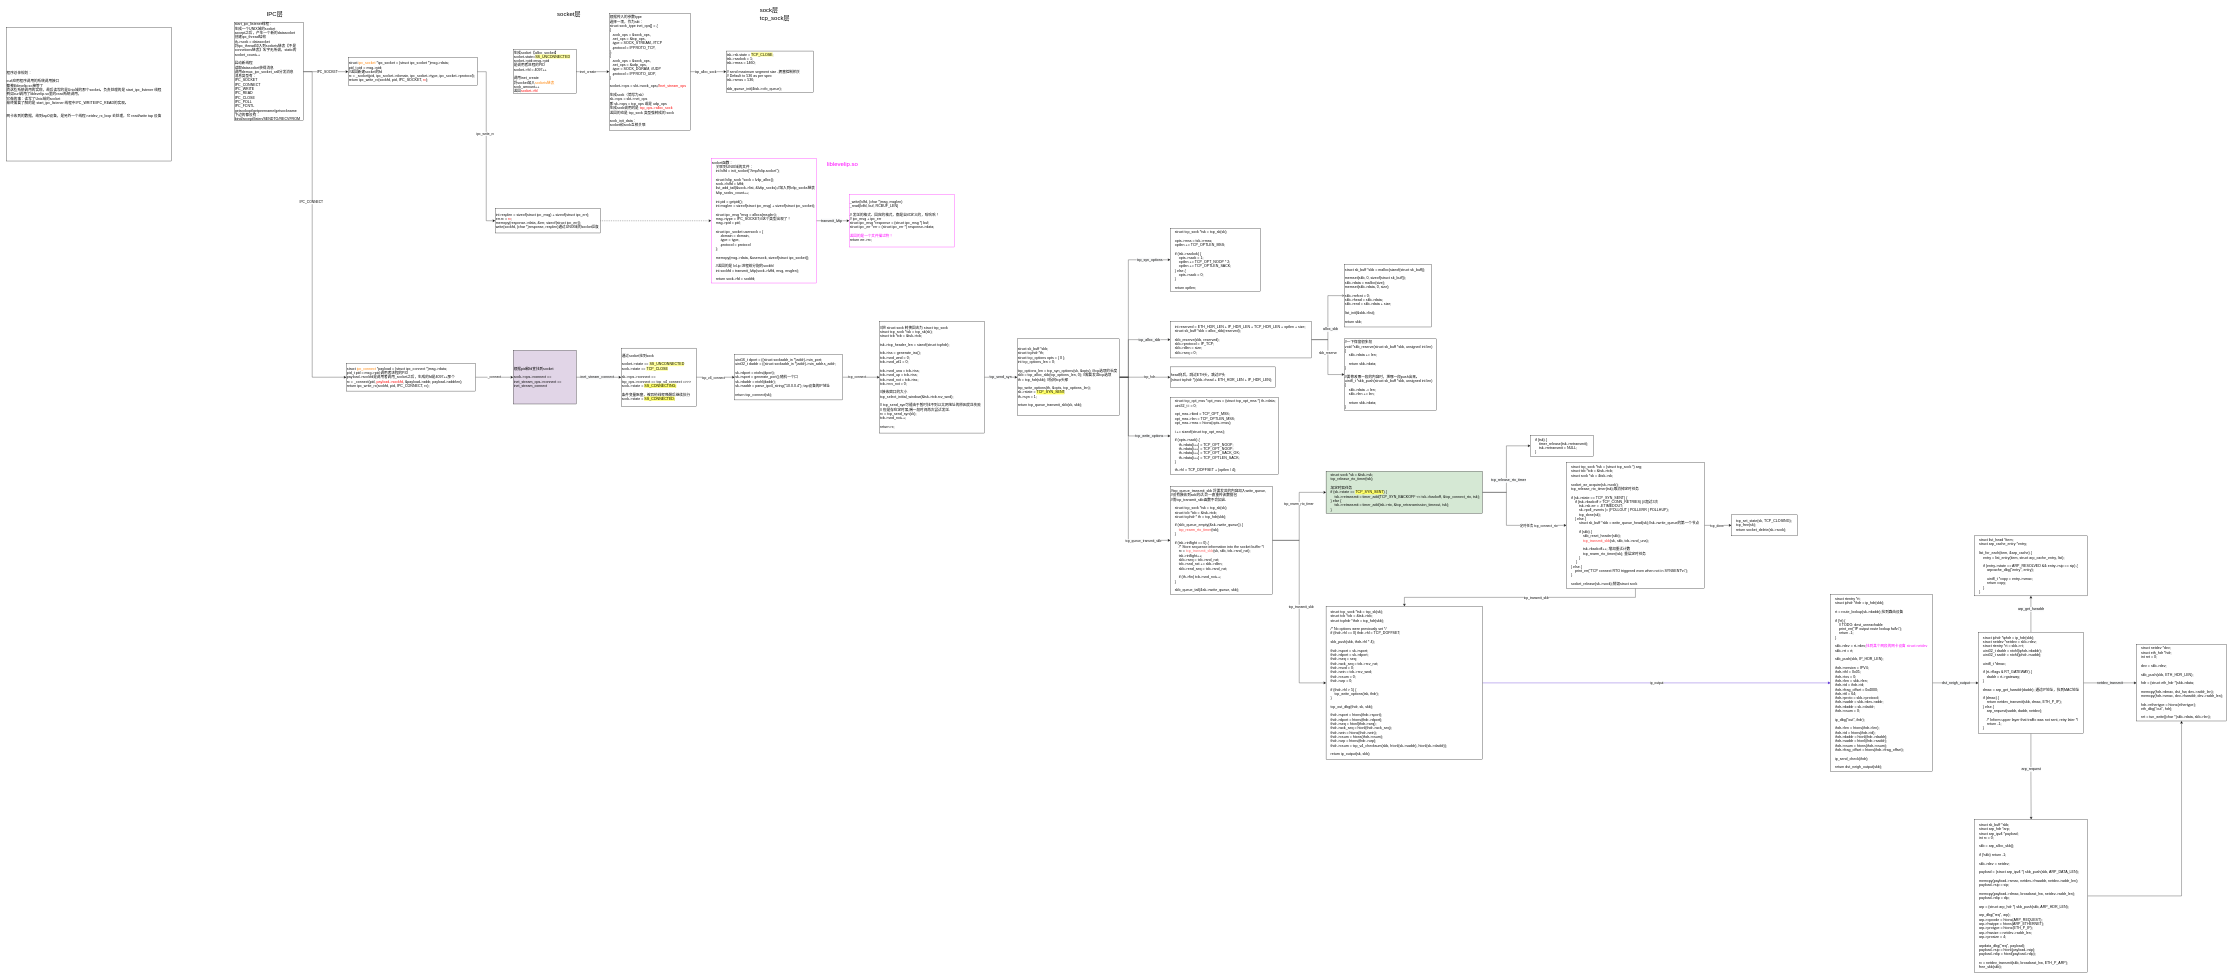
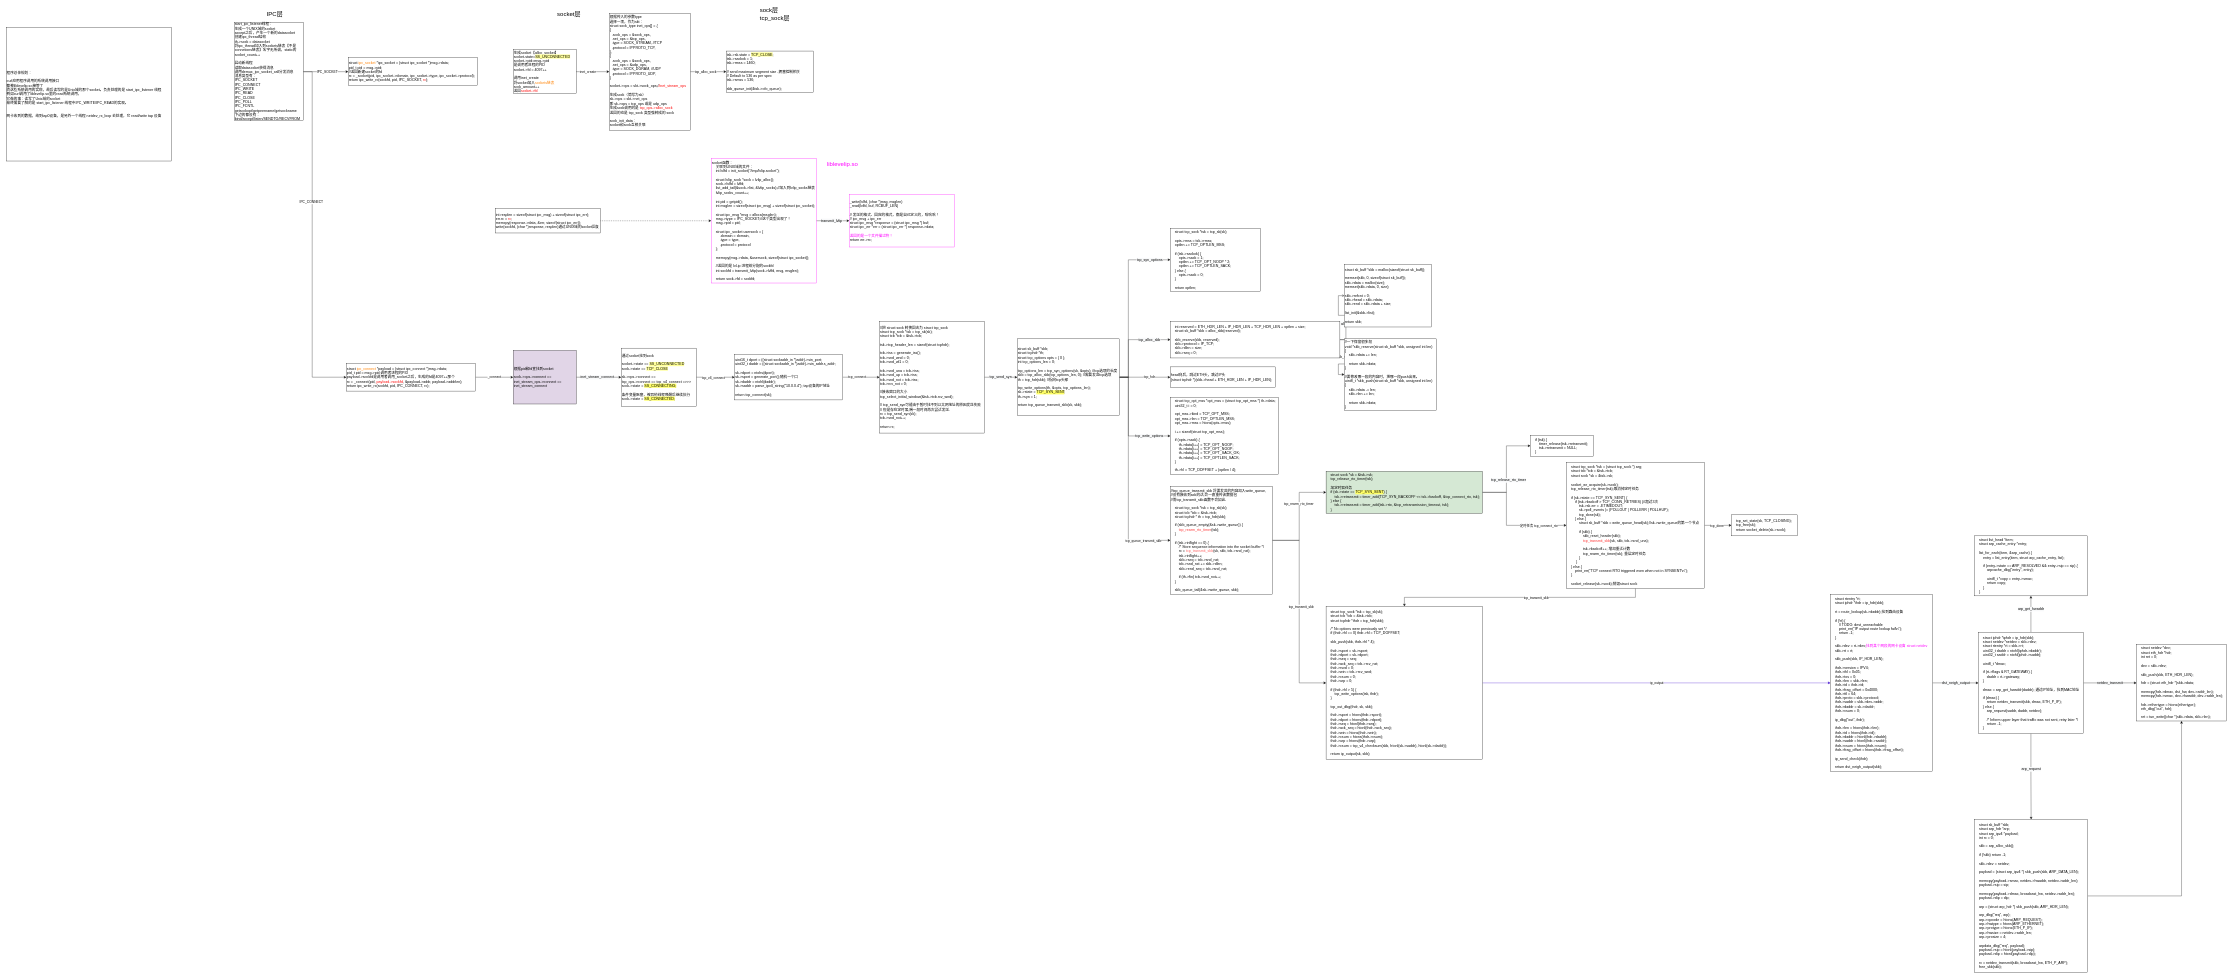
edge "struct ipc_socket *ipc_socket = (struct ipc_socket *)msg->data; pid_t pid = msg->pid; //返回新建socket的fd rc = _socket(pid, ipc_socket->domain, ipc_socket->type, ipc_socket->protocol); return ipc_write_rc(sockfd, pid, IPC_SOCKET, rc);" -> "int resplen = sizeof(struct ipc_msg) + sizeof(struct ipc_err); err.rc = rc; memcpy(response->data, &err, sizeof(struct ipc_err)); write(sockfd, (char *)response, resplen)通过UNIX域的socket回复": removed, label "ipc_write_rc"
node "int reserved = ETH_HDR_LEN + IP_HDR_LEN + TCP_HDR_LEN + optlen + size; struct sk_buff *skb = alloc_skb(reserved); skb_reserve(skb, reserved); skb->protocol = IP_TCP; skb->dlen = size; skb->seq = 0;": size 141x37 -> 170x37
